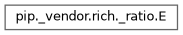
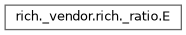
node "pip._vendor.rich._ratio.E": label "pip._vendor.rich._ratio.E" -> "rich._vendor.rich._ratio.E"
